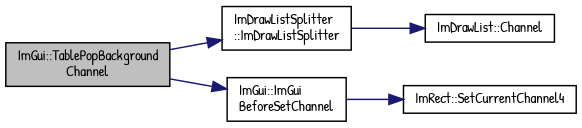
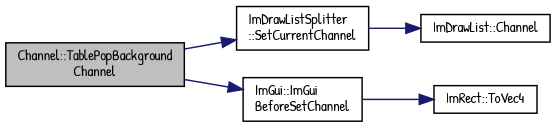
node "ImDrawListSplitter ::ImDrawListSplitter": label "ImDrawListSplitter ::ImDrawListSplitter" -> "ImDrawListSplitter ::SetCurrentChannel"
node "ImGui::TablePopBackground Channel": label "ImGui::TablePopBackground Channel" -> "Channel::TablePopBackground Channel"
node "ImRect::SetCurrentChannel4": label "ImRect::SetCurrentChannel4" -> "ImRect::ToVec4"
